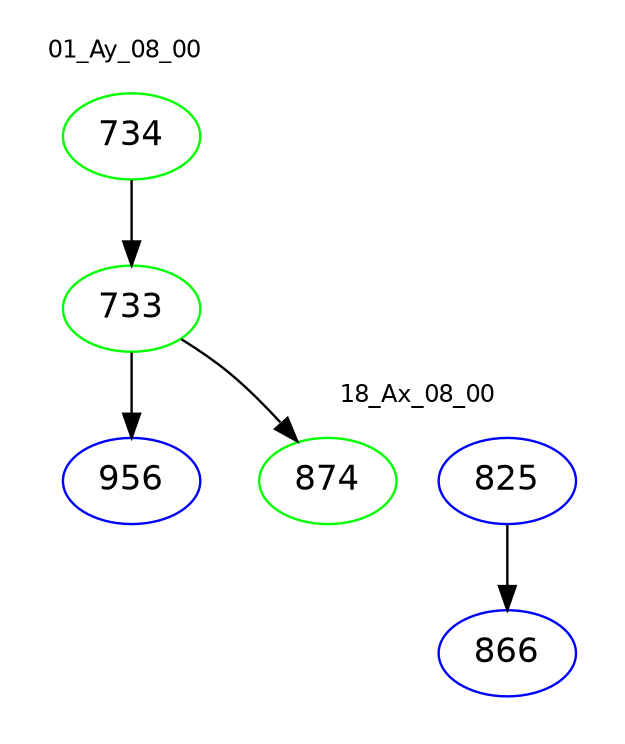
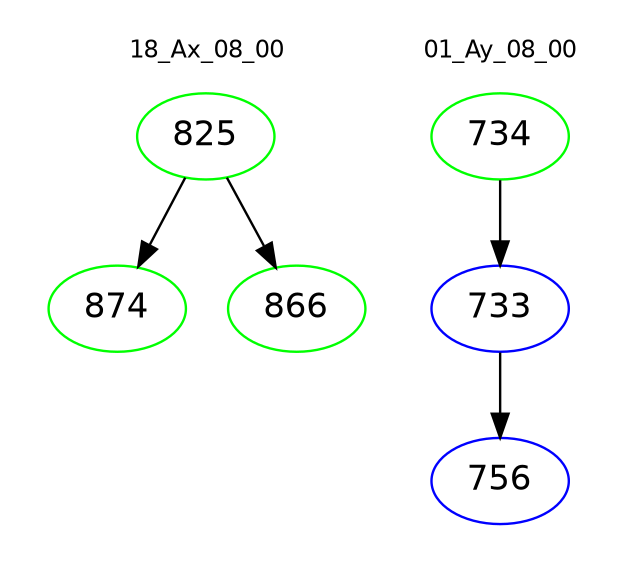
node "733": color green -> blue
edge "733" -> "874": now "825" -> "874"
node "956": label "956" -> "756"
node "825": color blue -> green
node "866": color blue -> green
